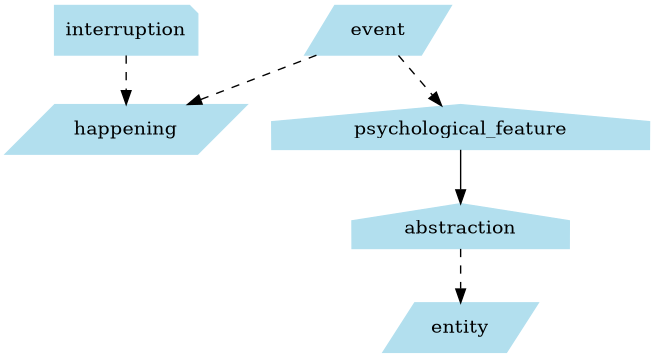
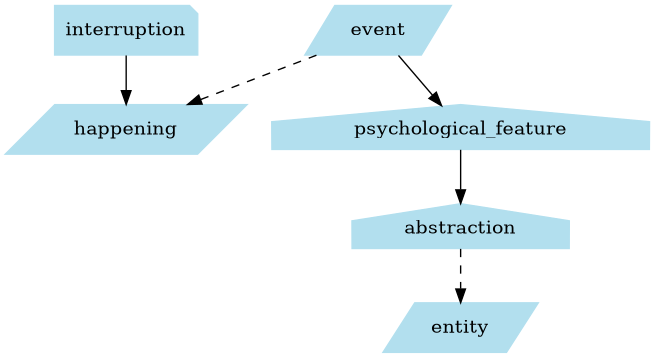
edge "interruption" -> "happening": style dashed -> solid
edge "event" -> "psychological_feature": style dashed -> solid
